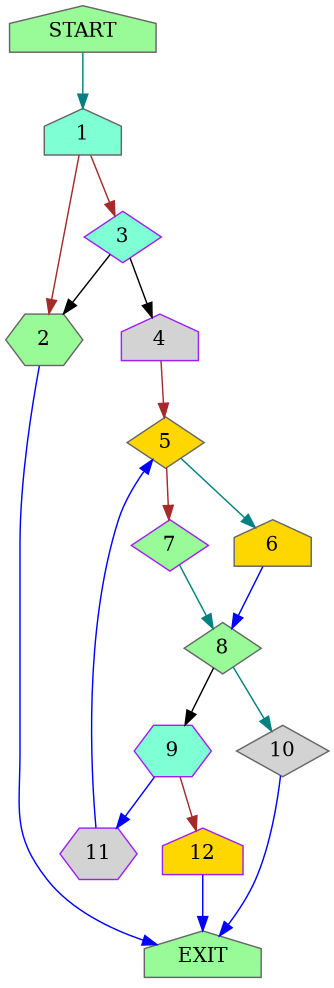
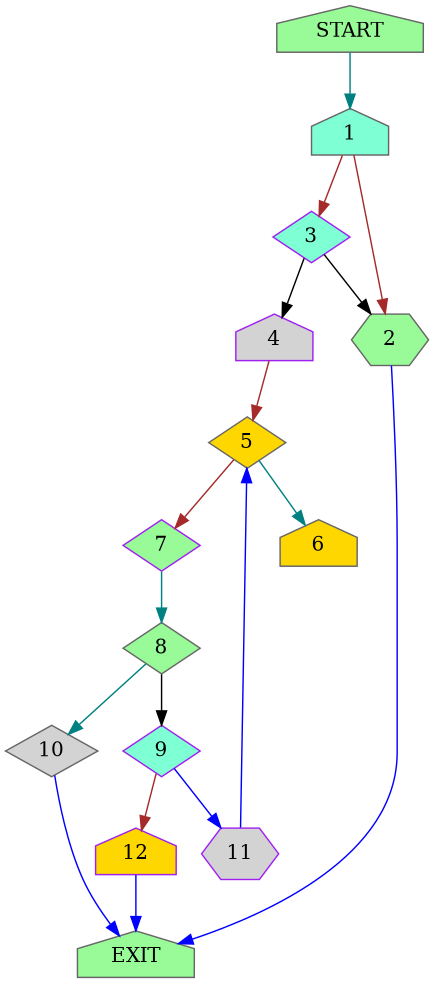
edge "6" -> "8": removed
node "9": shape hexagon -> diamond
